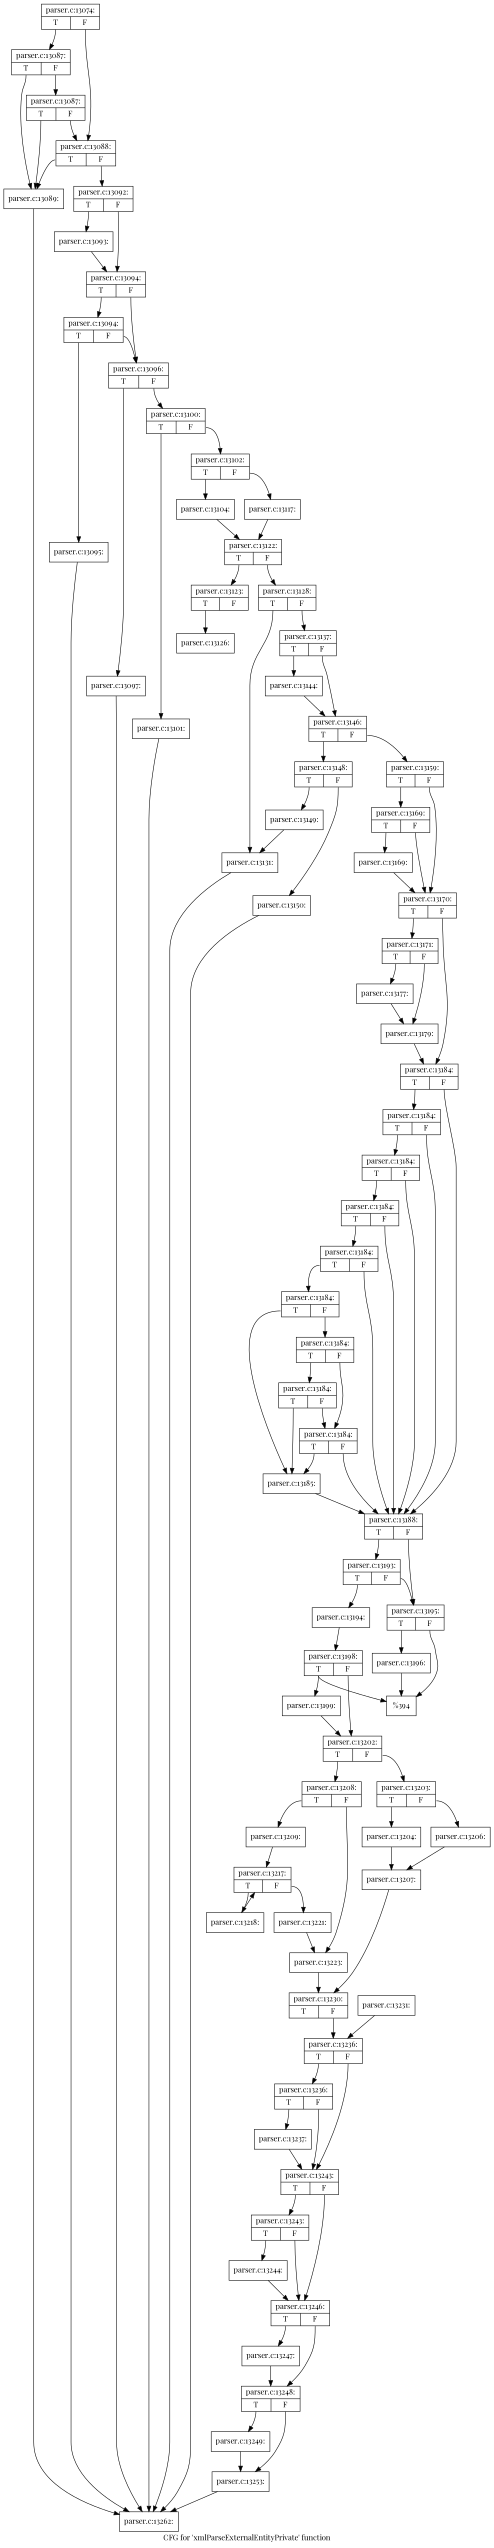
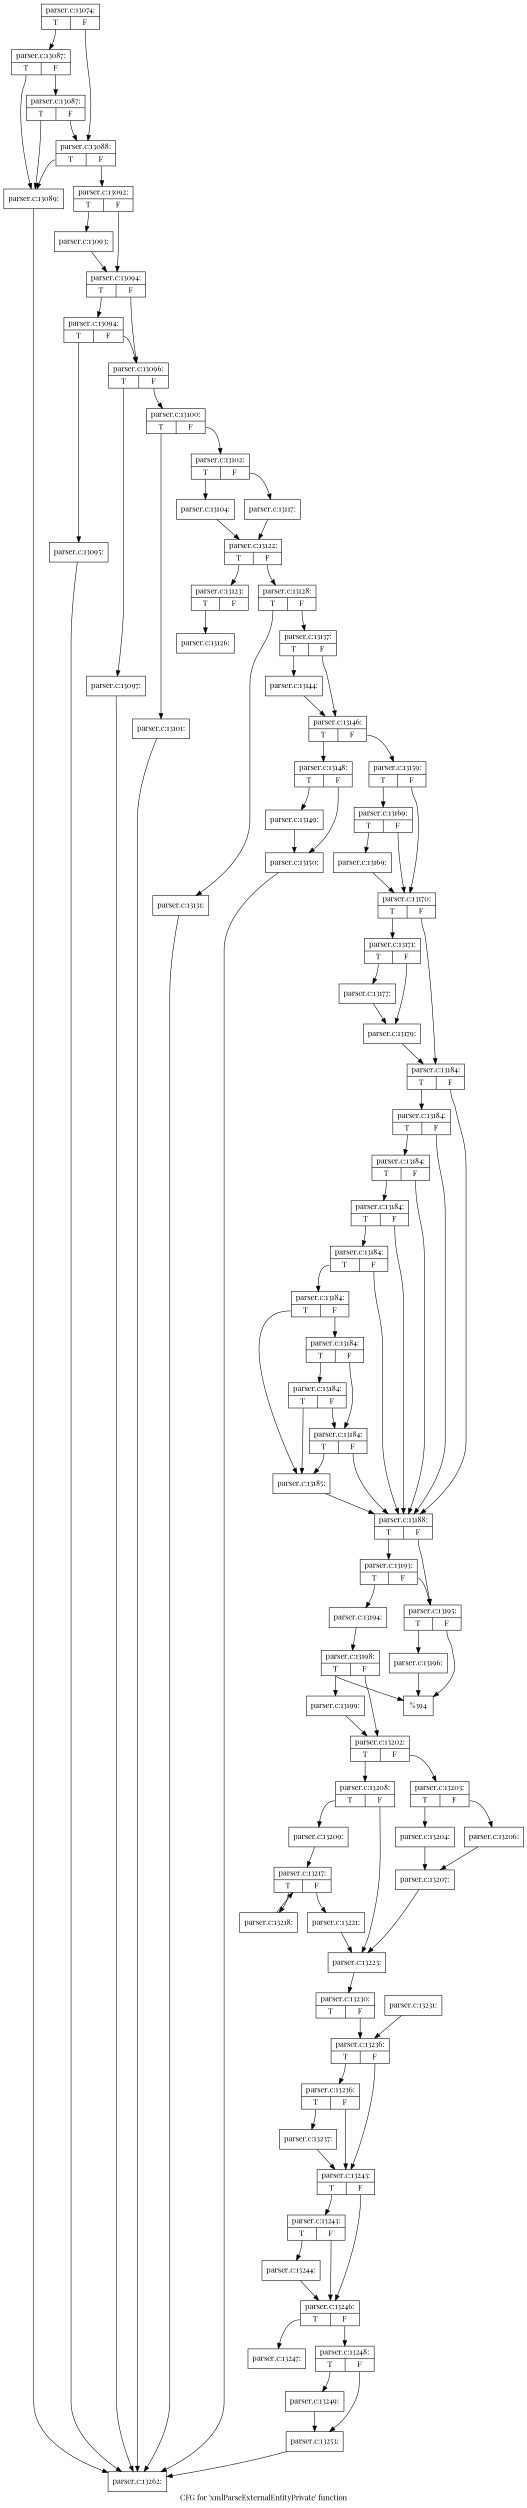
edge "parser.c:13149:" -> "parser.c:13131:": now "parser.c:13149:" -> "parser.c:13150:"
edge "parser.c:13207:" -> "parser.c:13230:": now "parser.c:13207:" -> "parser.c:13223:"
edge "parser.c:13247:" -> "parser.c:13248:": removed
